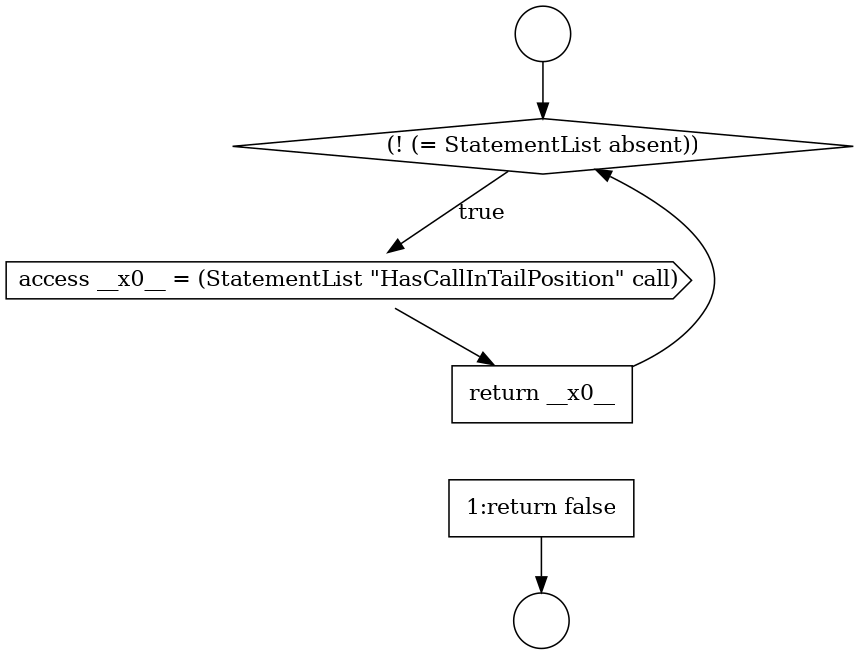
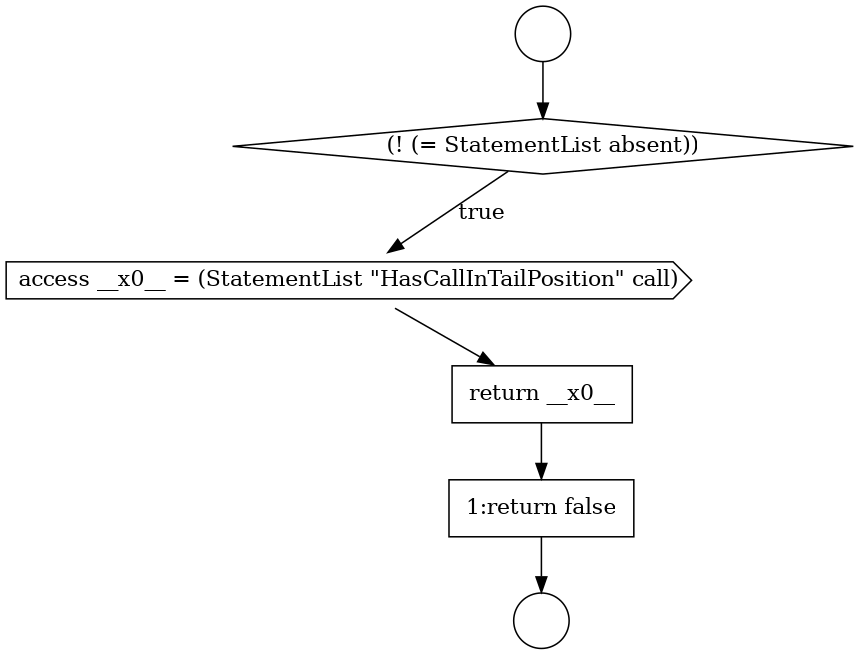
edge "return __x0__" -> "(! (= StatementList absent))": now "return __x0__" -> "1:return false"
